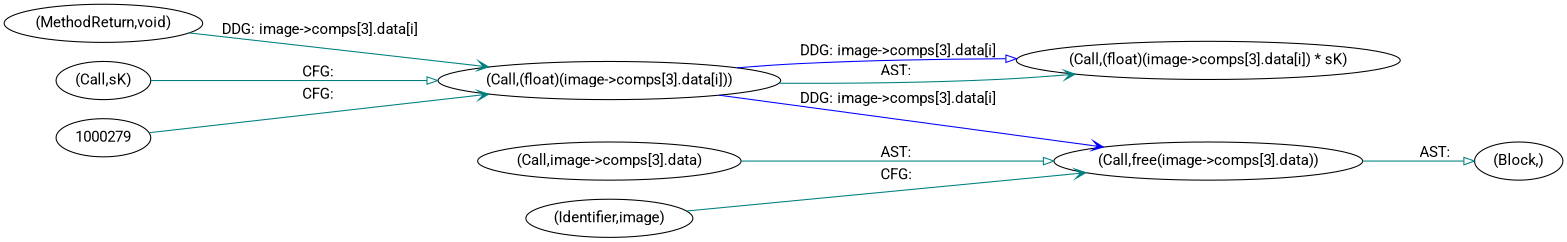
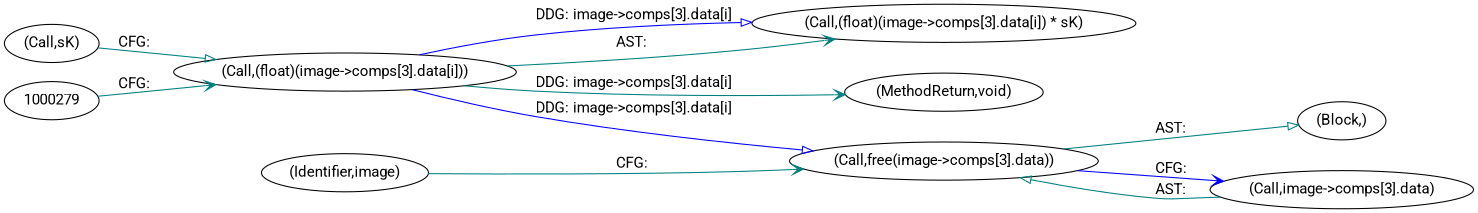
edge "(MethodReturn,void)" -> "(Call,(float)(image->comps[3].data[i]))": reversed
edge "(Call,(float)(image->comps[3].data[i]))" -> "(Call,free(image->comps[3].data))": arrowhead vee -> onormal
edge "(Call,free(image->comps[3].data))" -> "(Call,image->comps[3].data)": added, label "CFG:"
